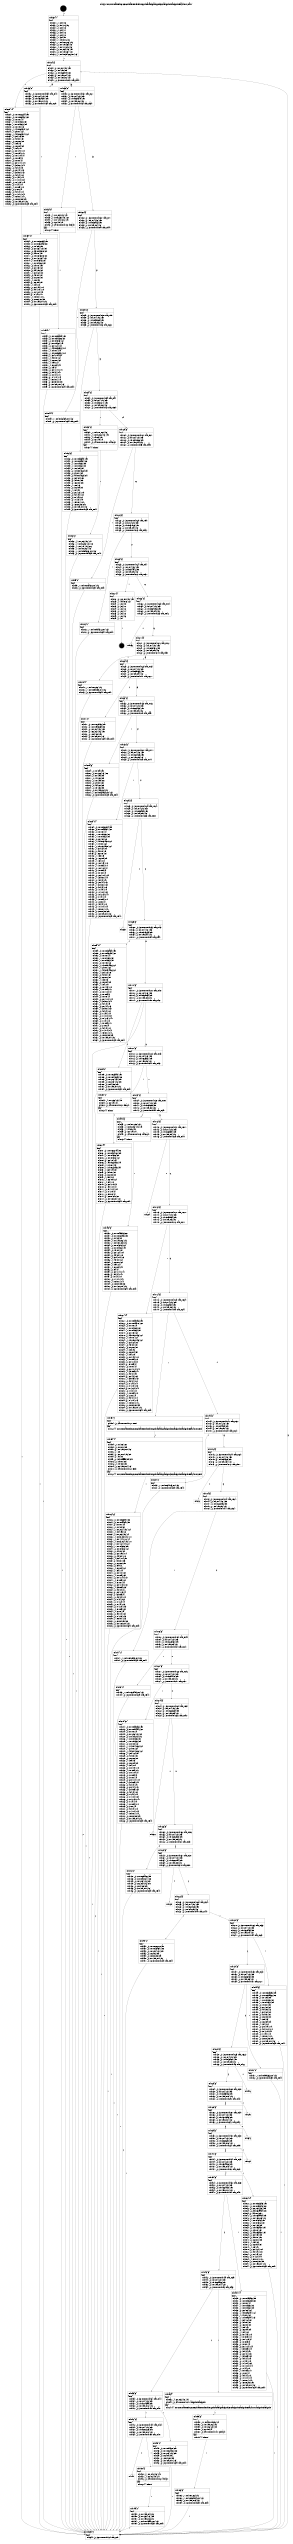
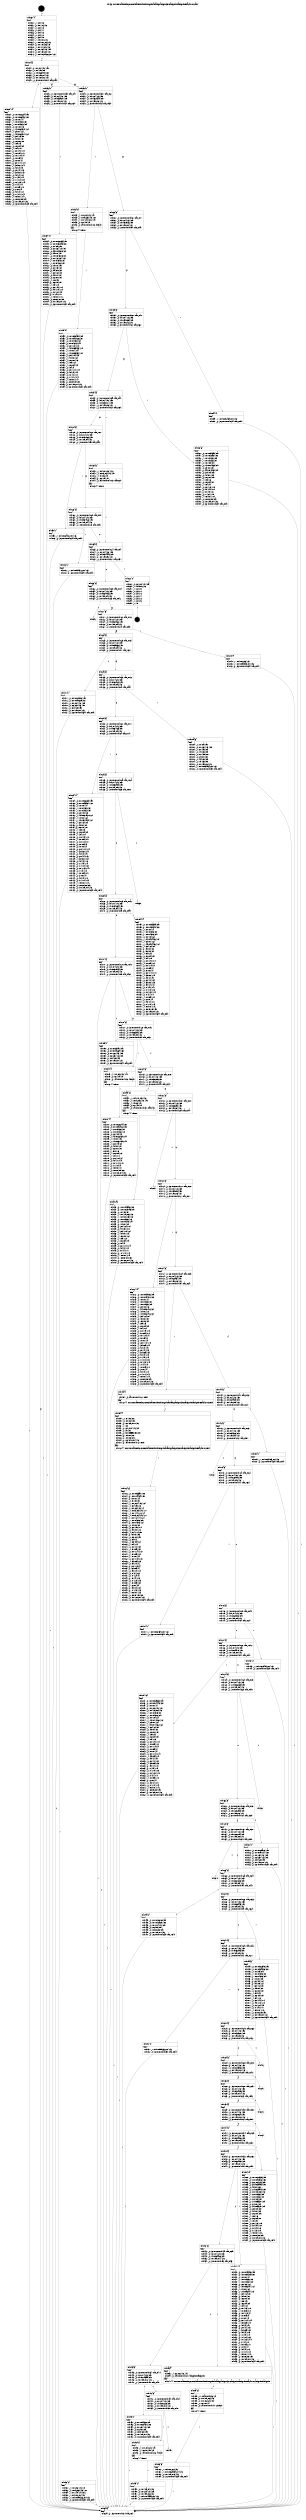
edge "0x401b3b [23]" -> "0x401b52 [31]": now "0x401b3b [23]" -> "0x40163f [25]"
